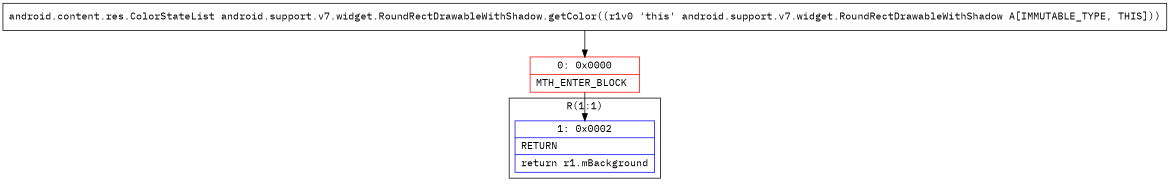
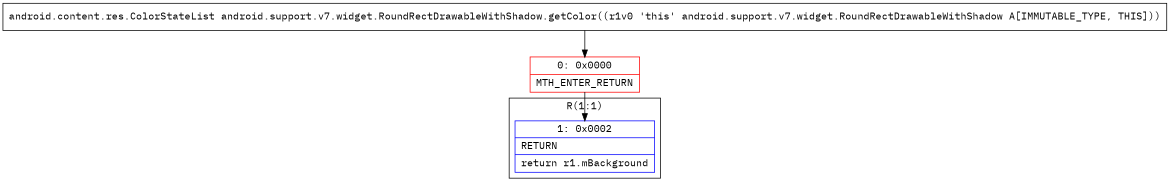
node "0: 0x0000": text "MTH_ENTER_BLOCK" -> "MTH_ENTER_RETURN"
